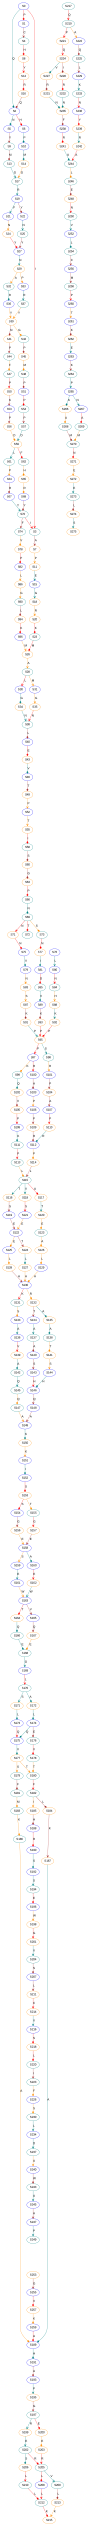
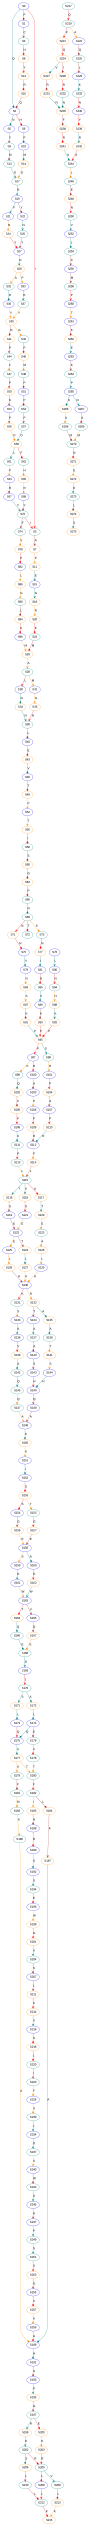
node "S238": color blue -> darkorange
node "S251": added
